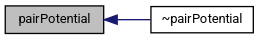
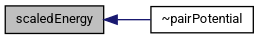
node "pairPotential": label "pairPotential" -> "scaledEnergy"
